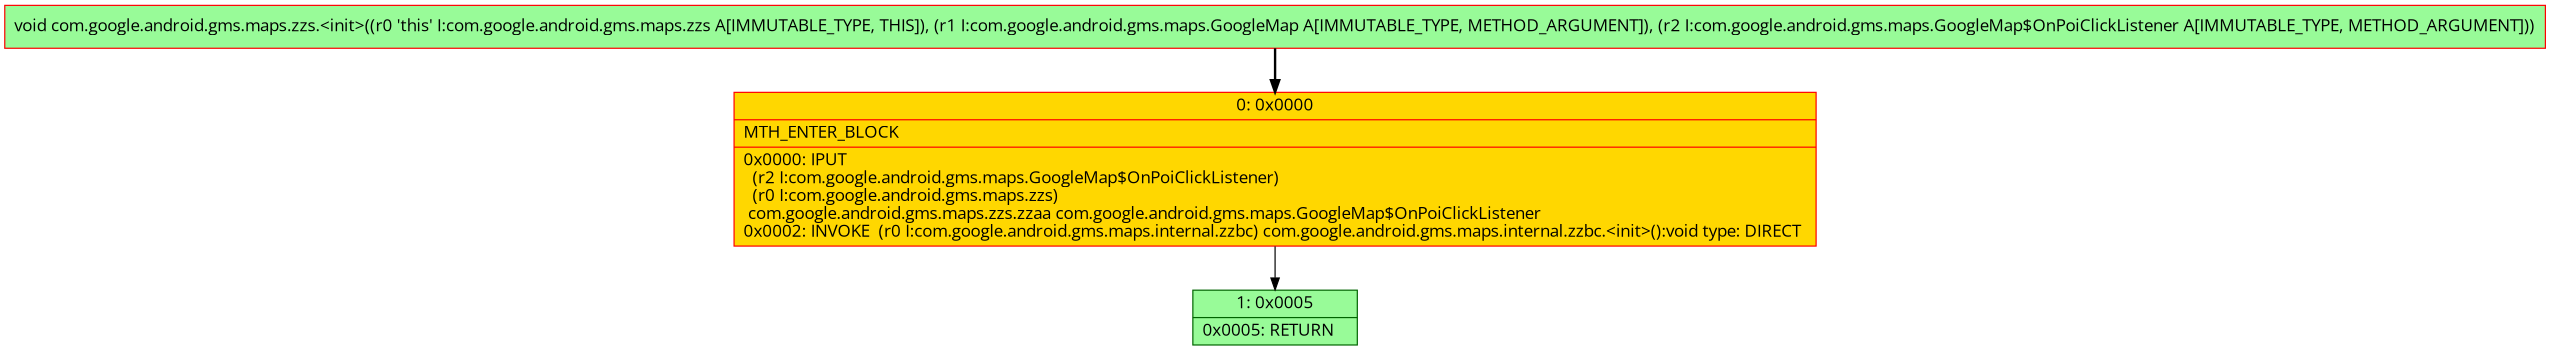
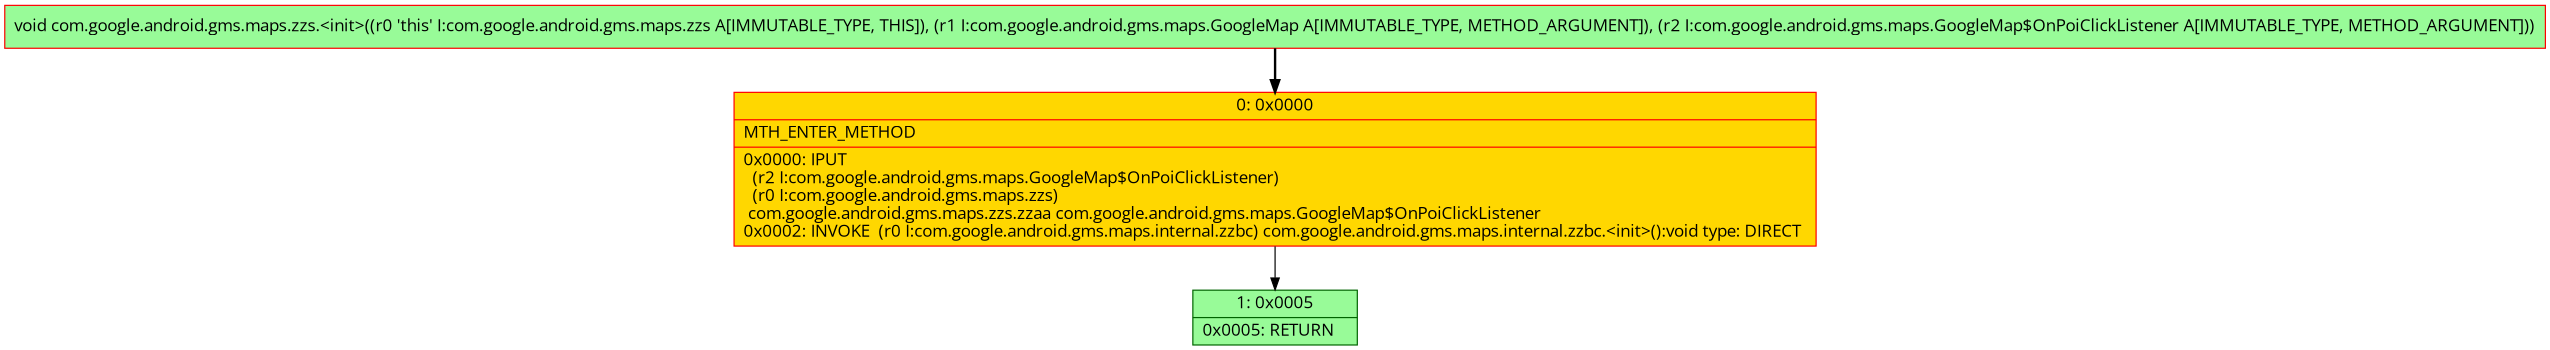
node "0: 0x0000": text "MTH_ENTER_BLOCK" -> "MTH_ENTER_METHOD"
